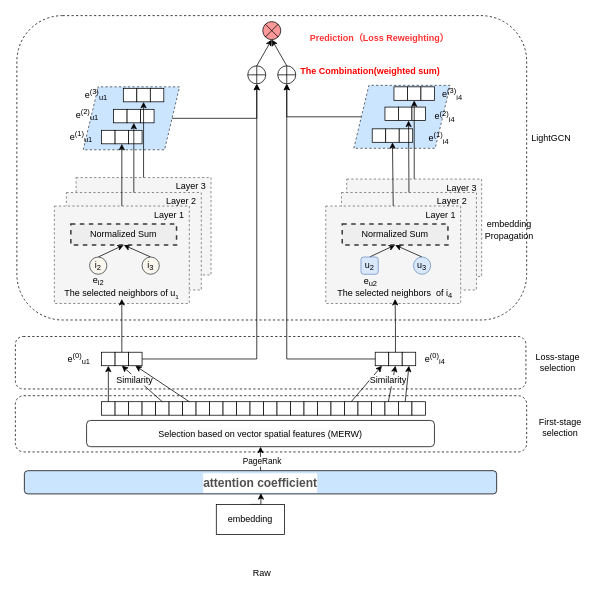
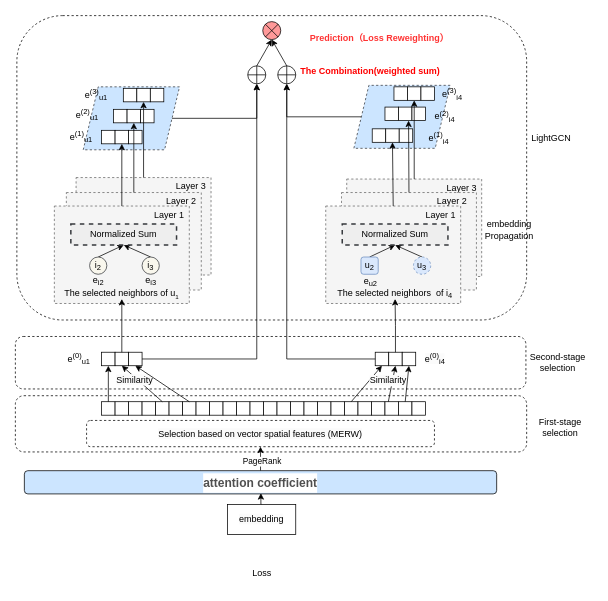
node "u3": style solid -> dashed
node "ei3": added
node "Loss-stage selection": label "Loss-stage selection" -> "Second-stage selection"
node "Selection based on vector spatial features (MERW)": style solid -> dashed
node "embedding": moved (251, 519) -> (262, 519)
node "Raw": label "Raw" -> "Loss"
